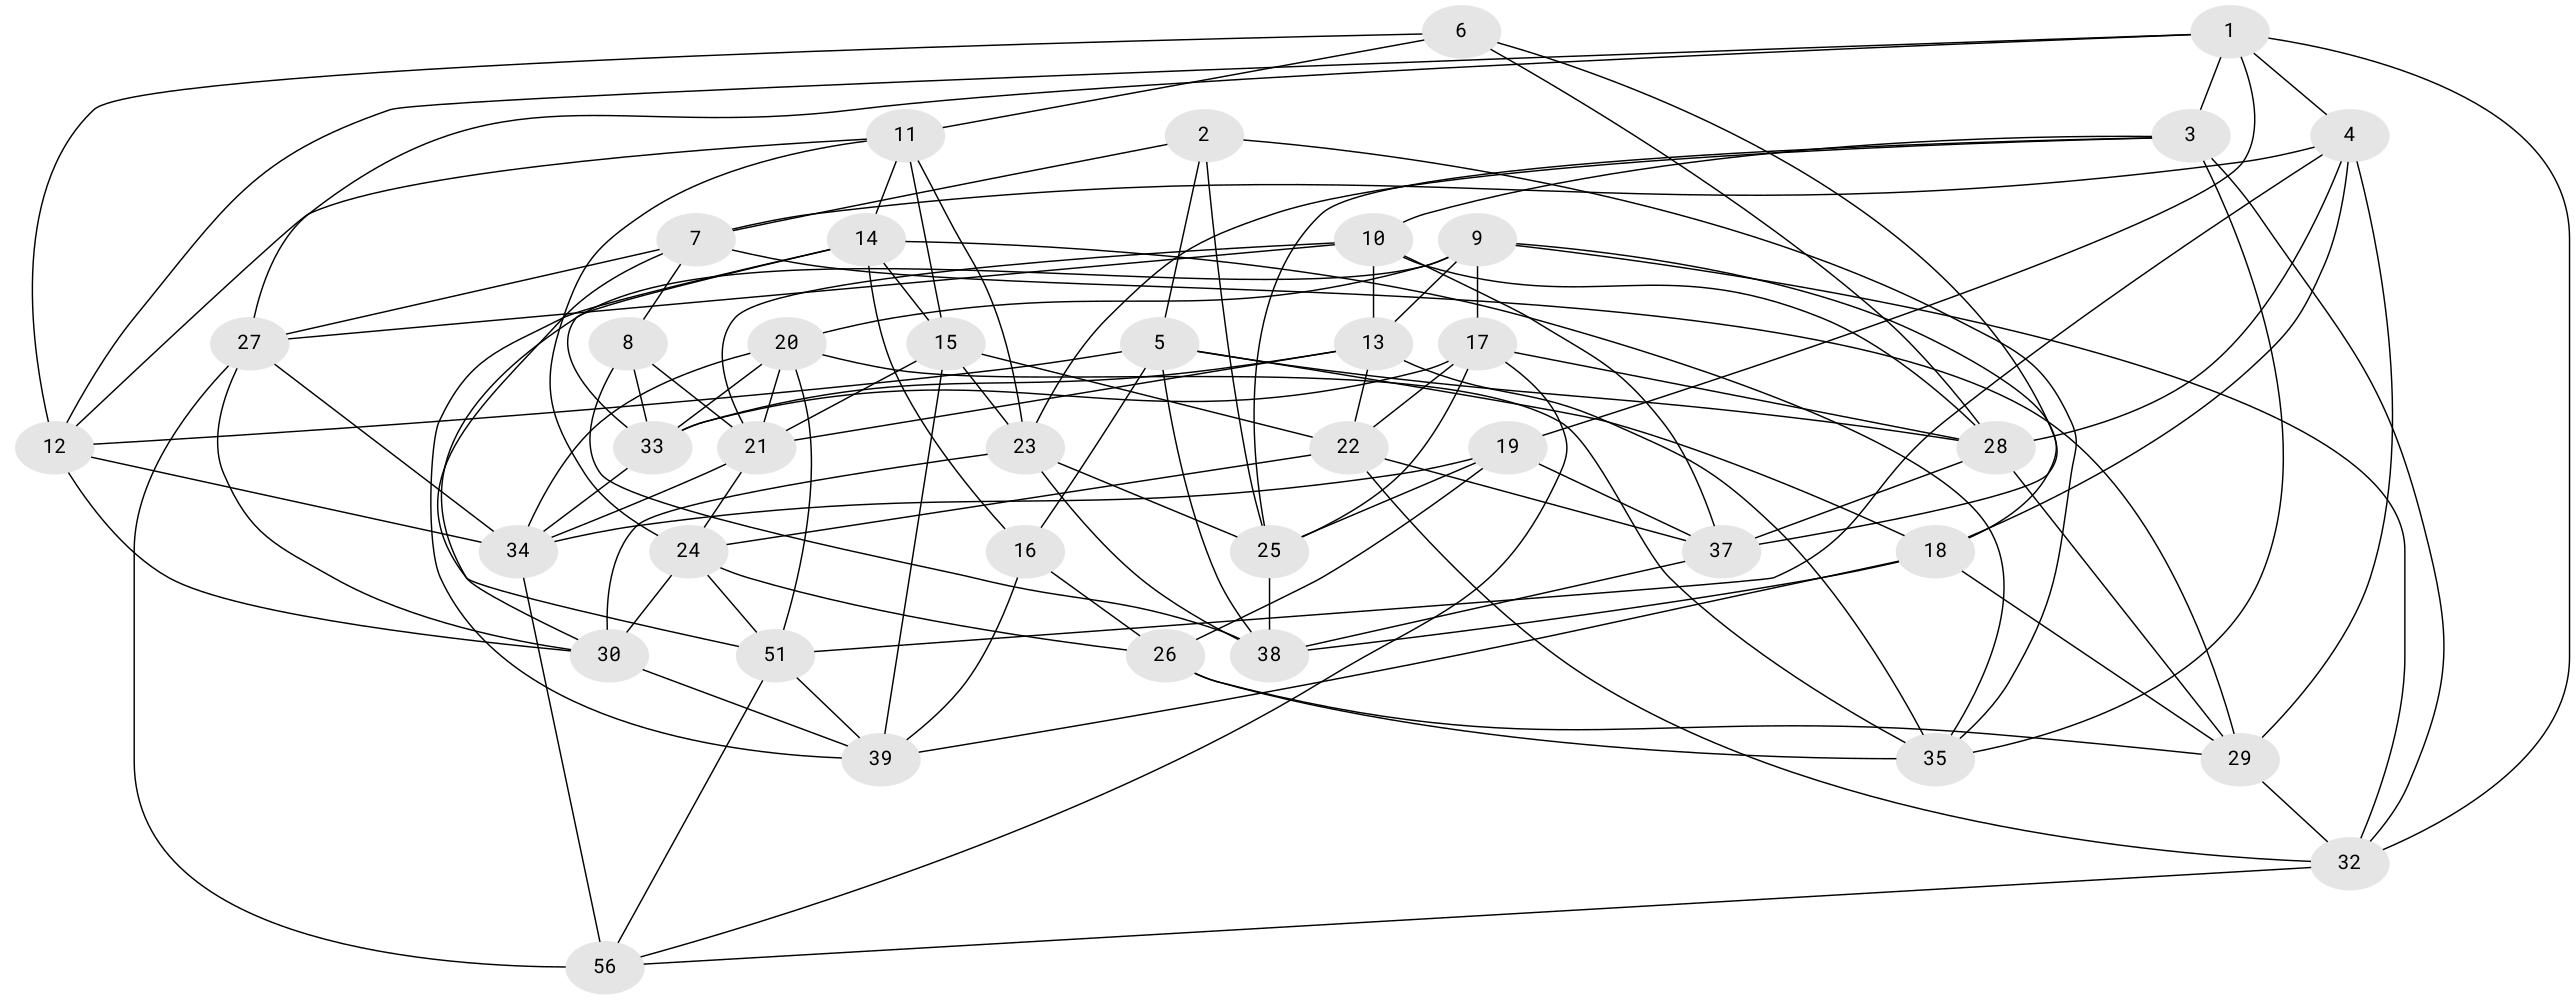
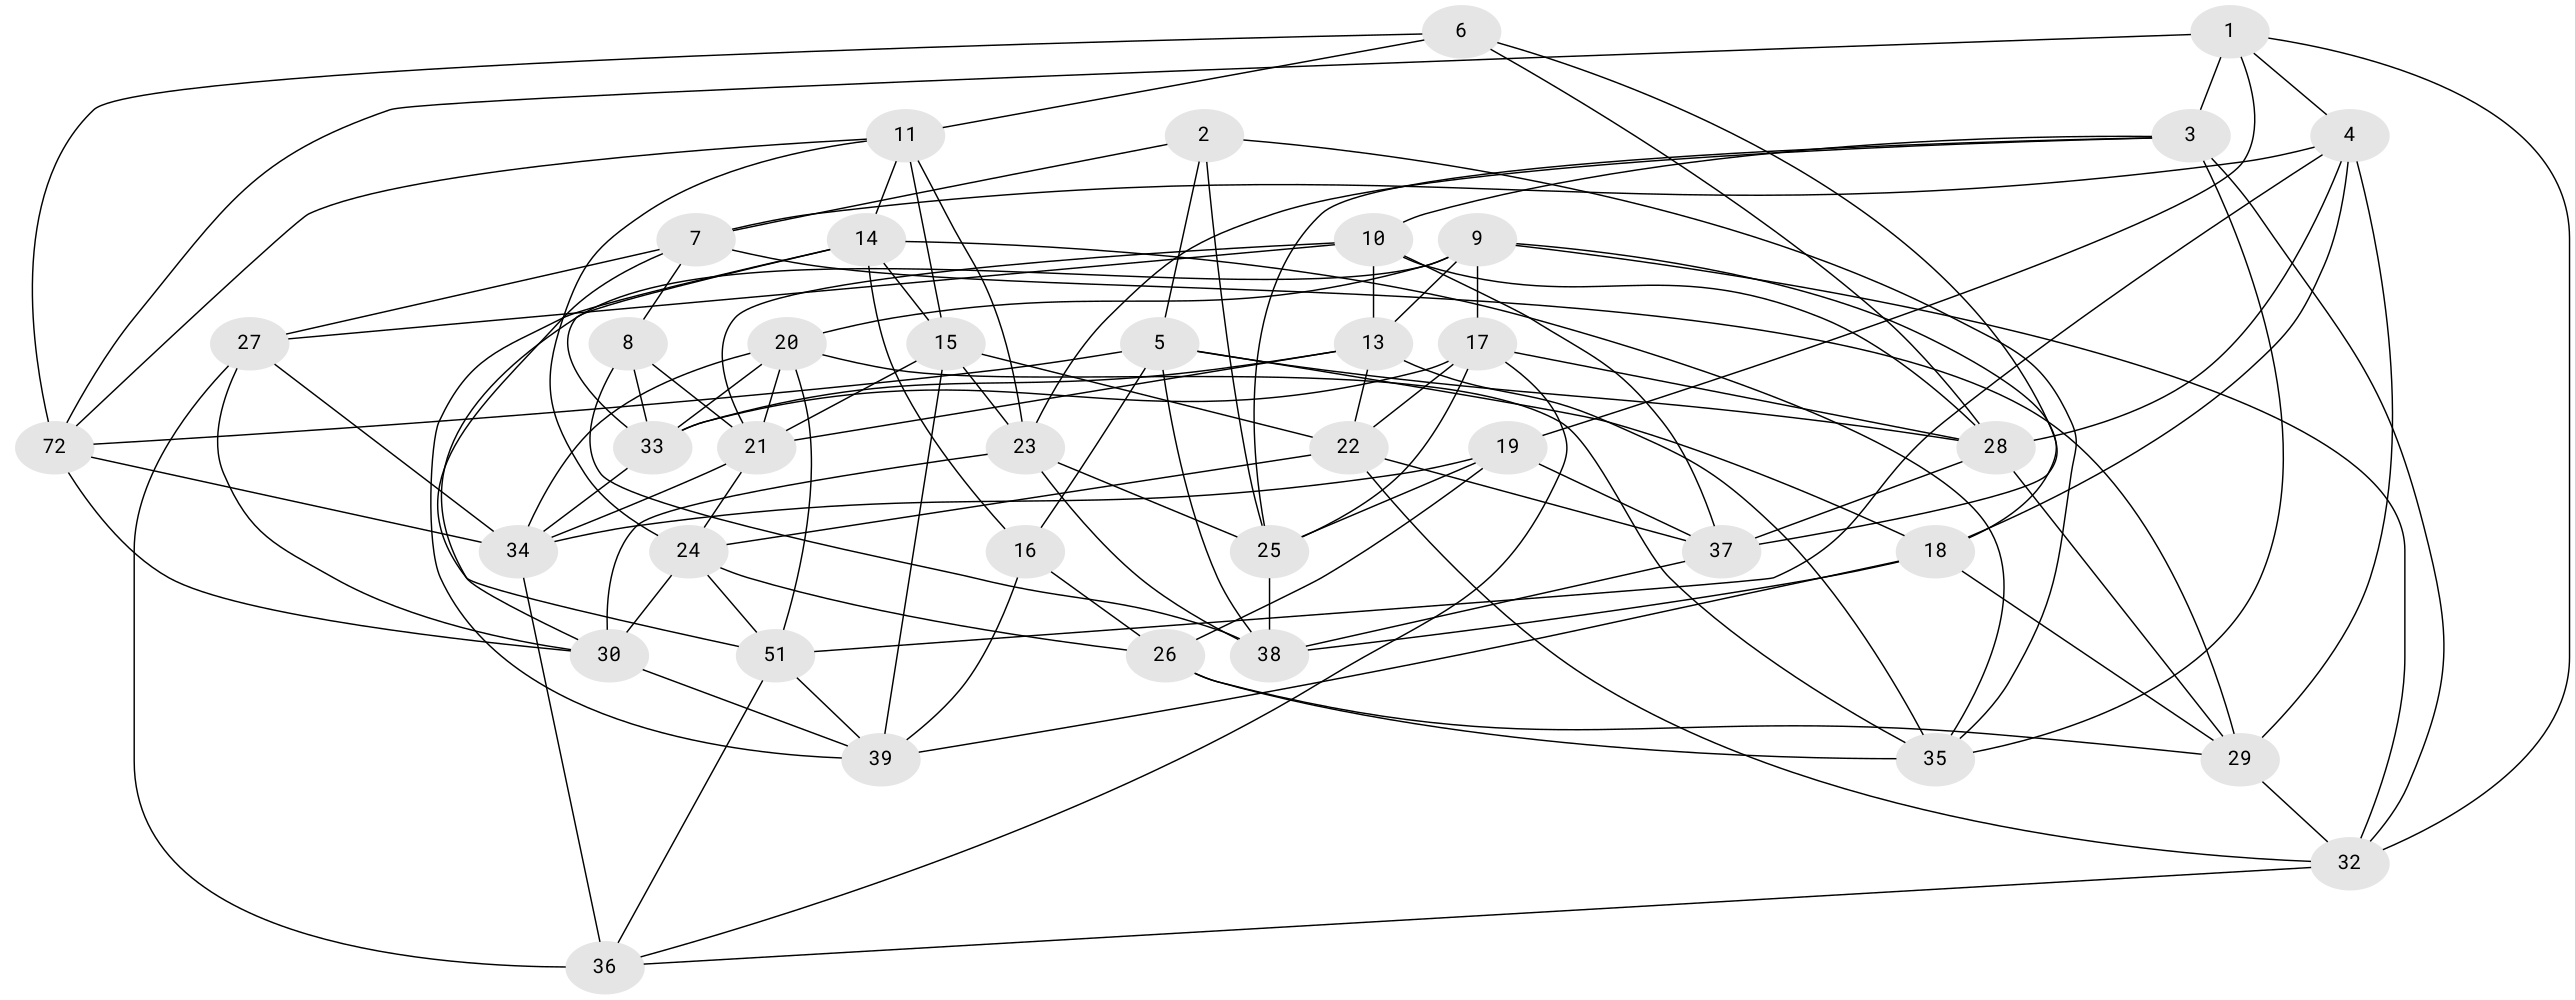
edge "1" -- "27": removed
node "12": label "12" -> "72"
node "56": label "56" -> "36"
